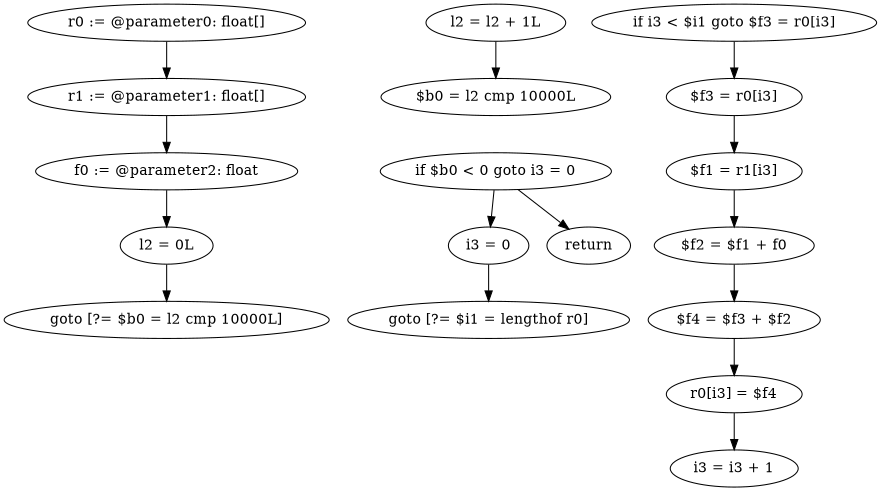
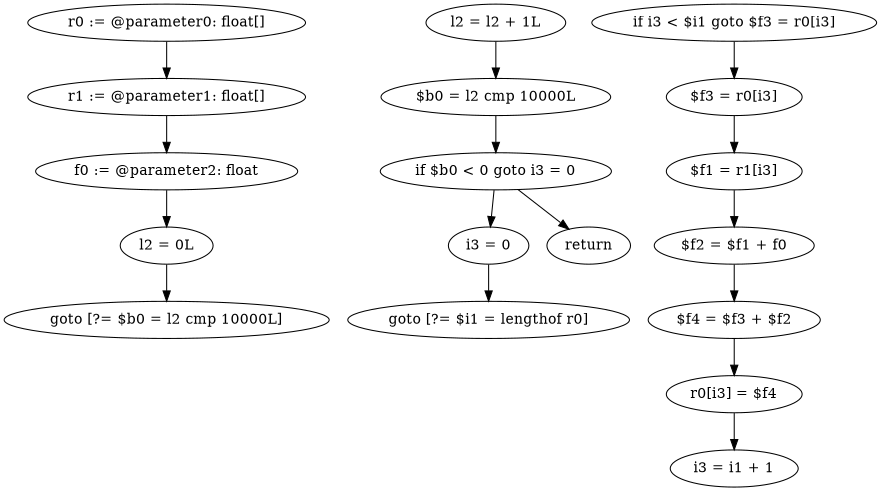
edge "$b0 = l2 cmp 10000L" -> "if $b0 < 0 goto i3 = 0": added
node "i3 = i3 + 1": label "i3 = i3 + 1" -> "i3 = i1 + 1"
